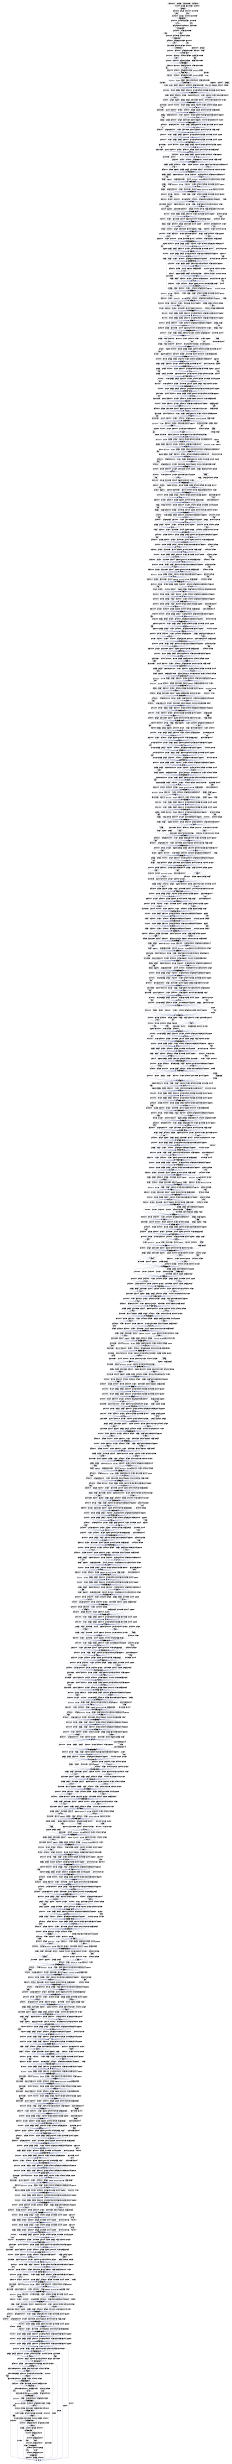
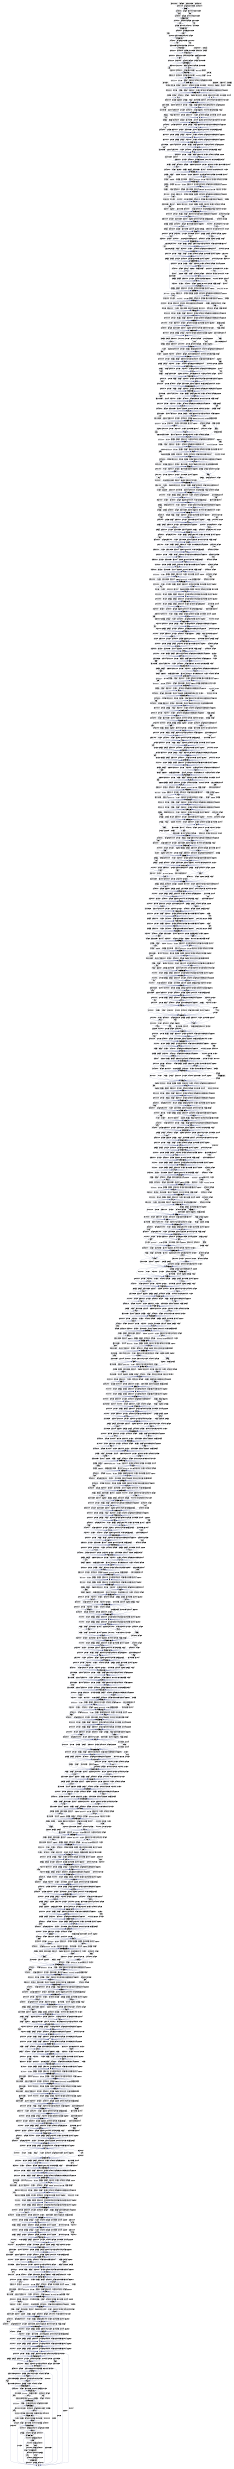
node "534G": added
edge "2609CCACC" -> "2614T": now "2614C" -> "2614T"
